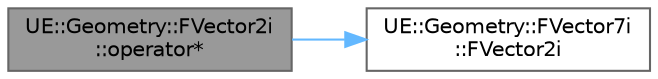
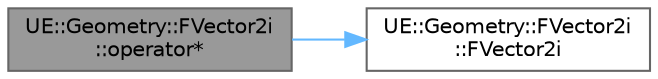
node "UE::Geometry::FVector7i ::FVector2i": label "UE::Geometry::FVector7i ::FVector2i" -> "UE::Geometry::FVector2i ::FVector2i"
